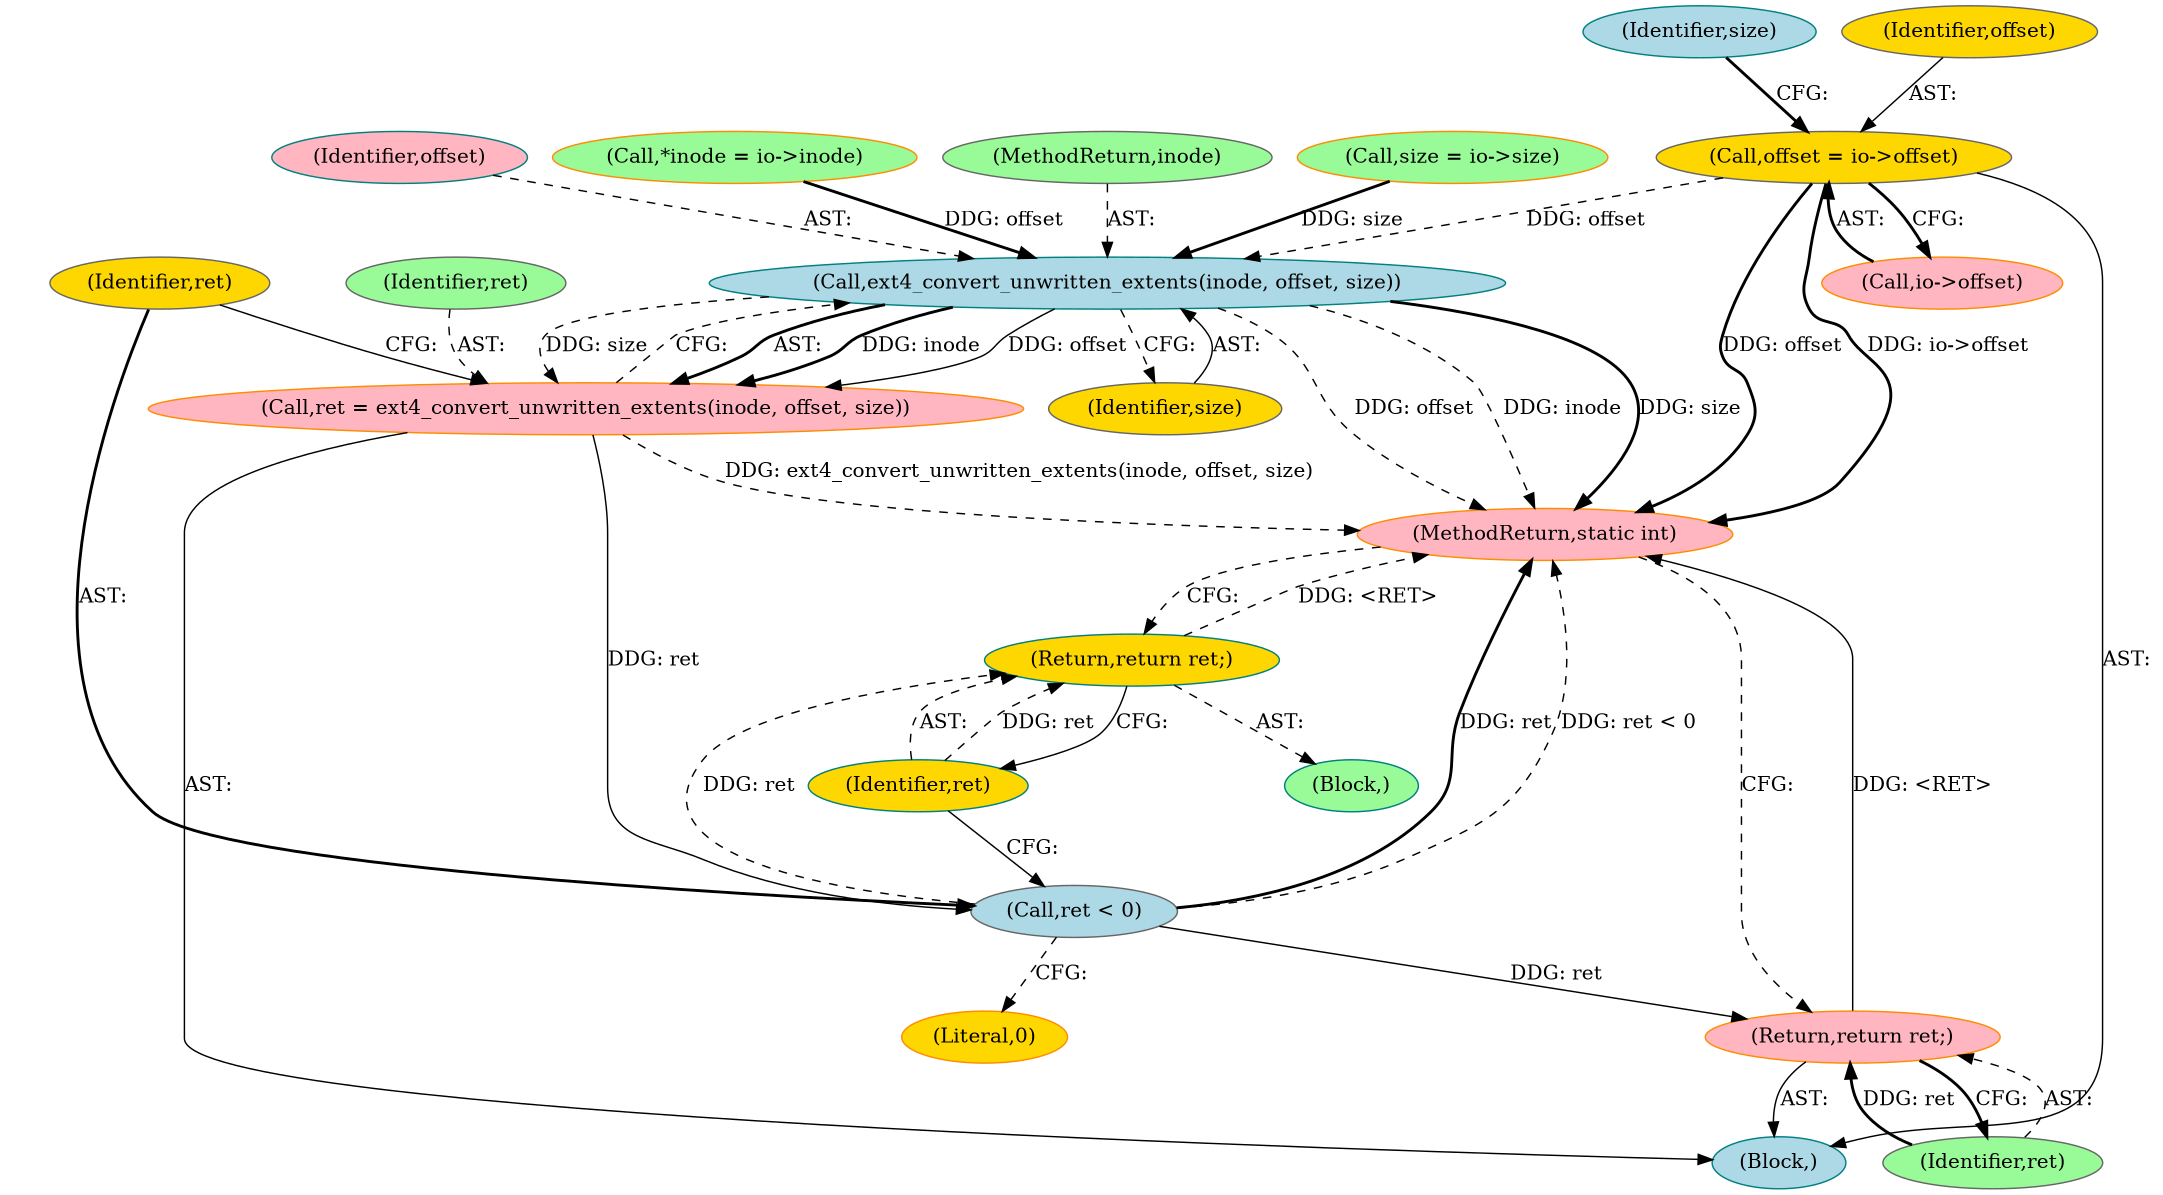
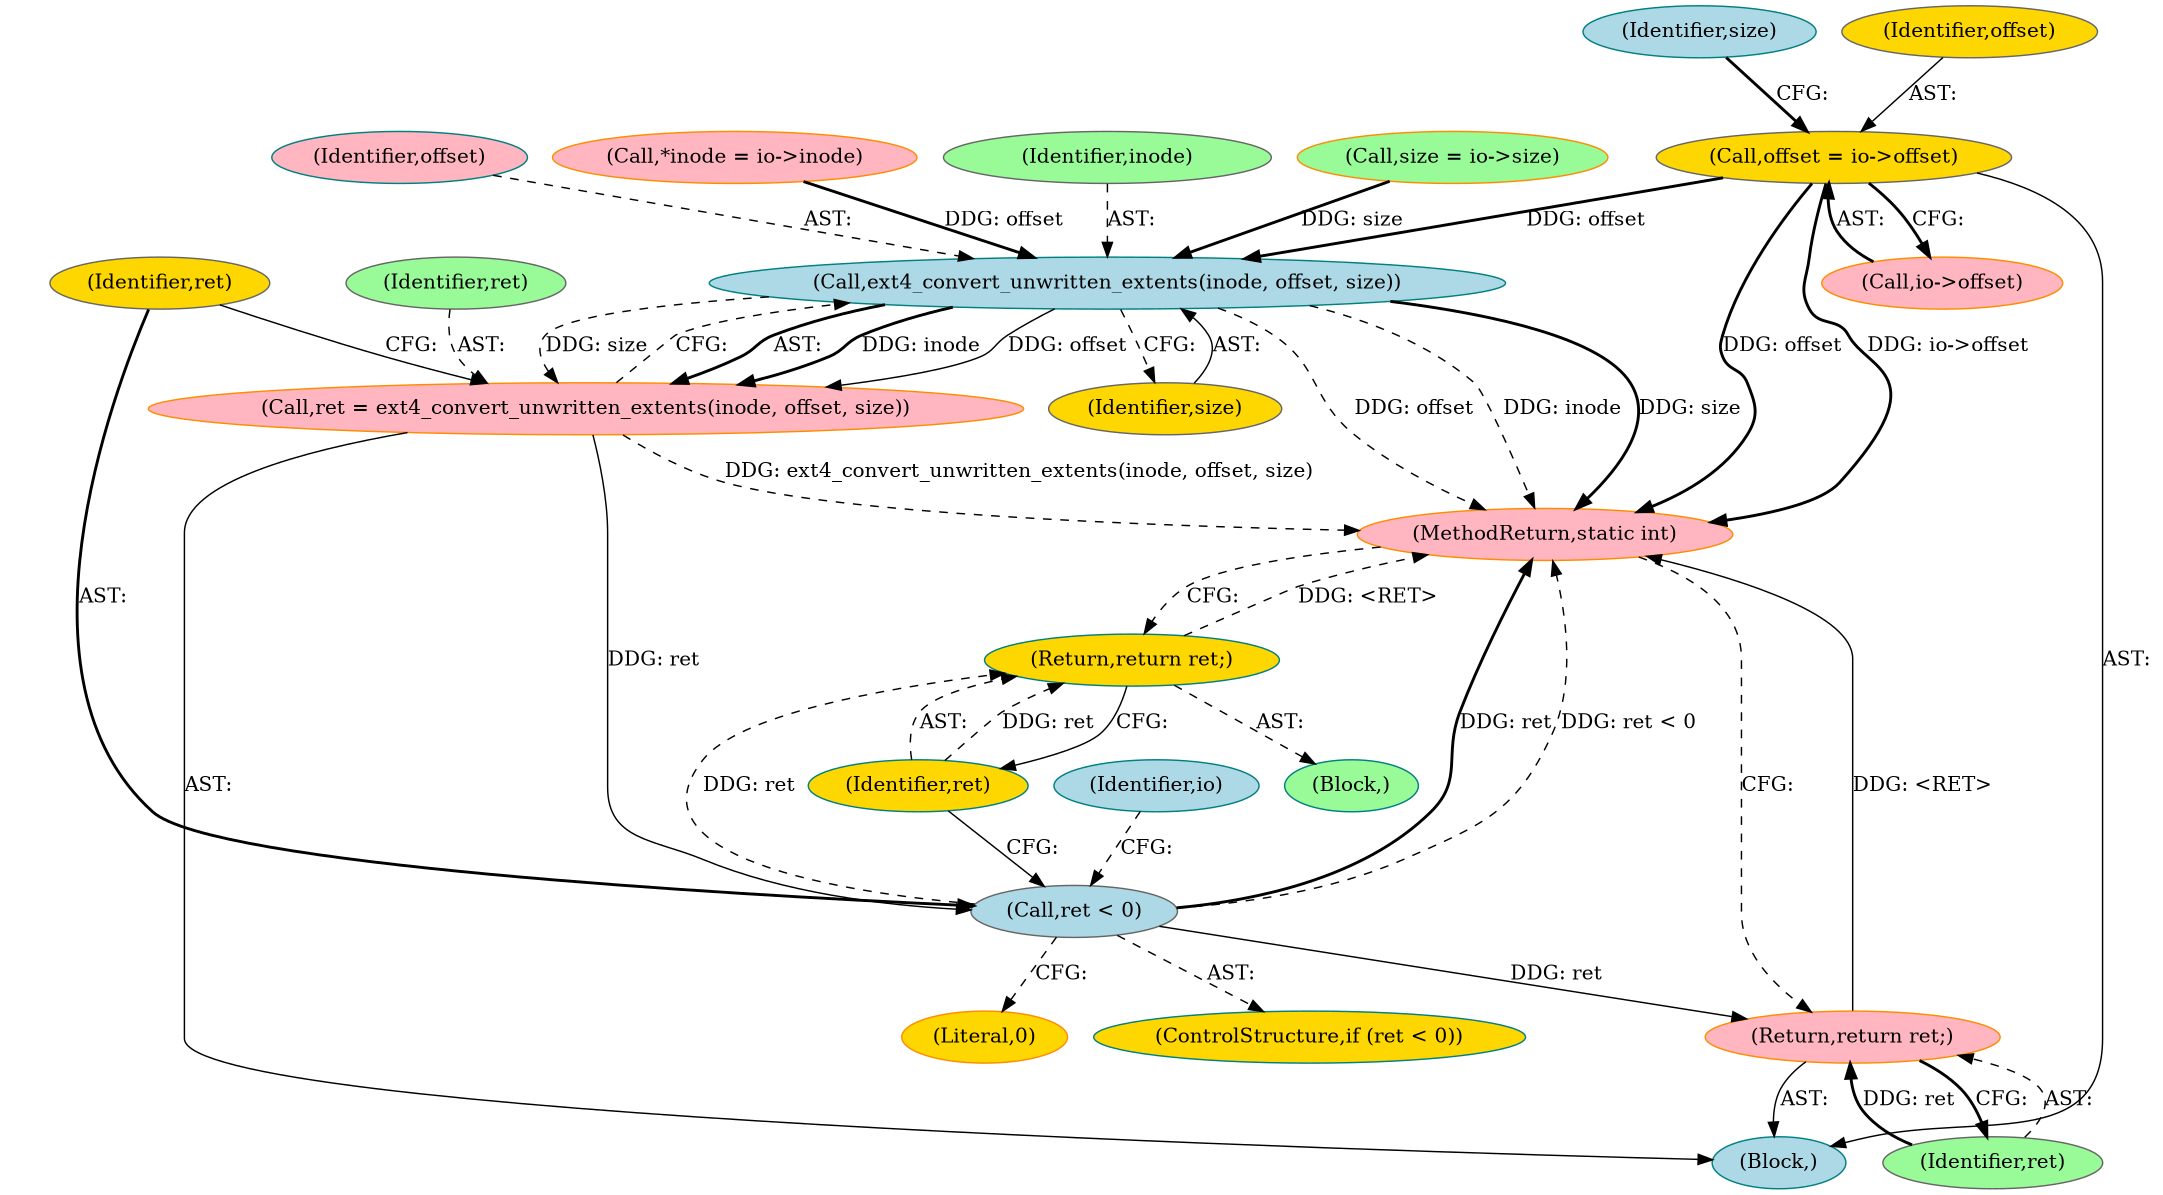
node "(Call,*inode = io->inode)": fillcolor palegreen -> lightpink
node "(MethodReturn,inode)": label "(MethodReturn,inode)" -> "(Identifier,inode)"
edge "(Call,offset = io->offset)" -> "(Call,ext4_convert_unwritten_extents(inode, offset, size))": style dashed -> bold
node "(Identifier,io)": added
node "(ControlStructure,if (ret < 0))": added
